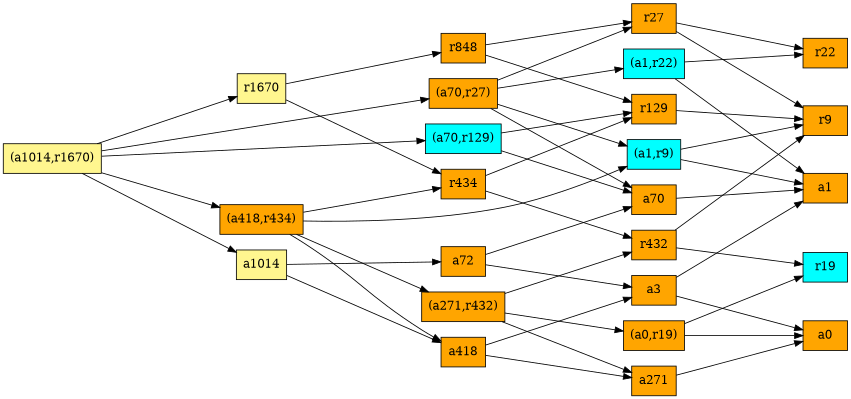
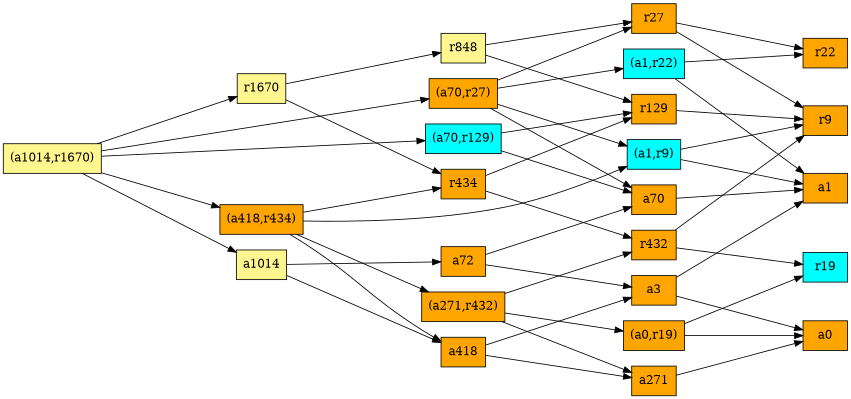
node "r848": fillcolor orange -> khaki1
